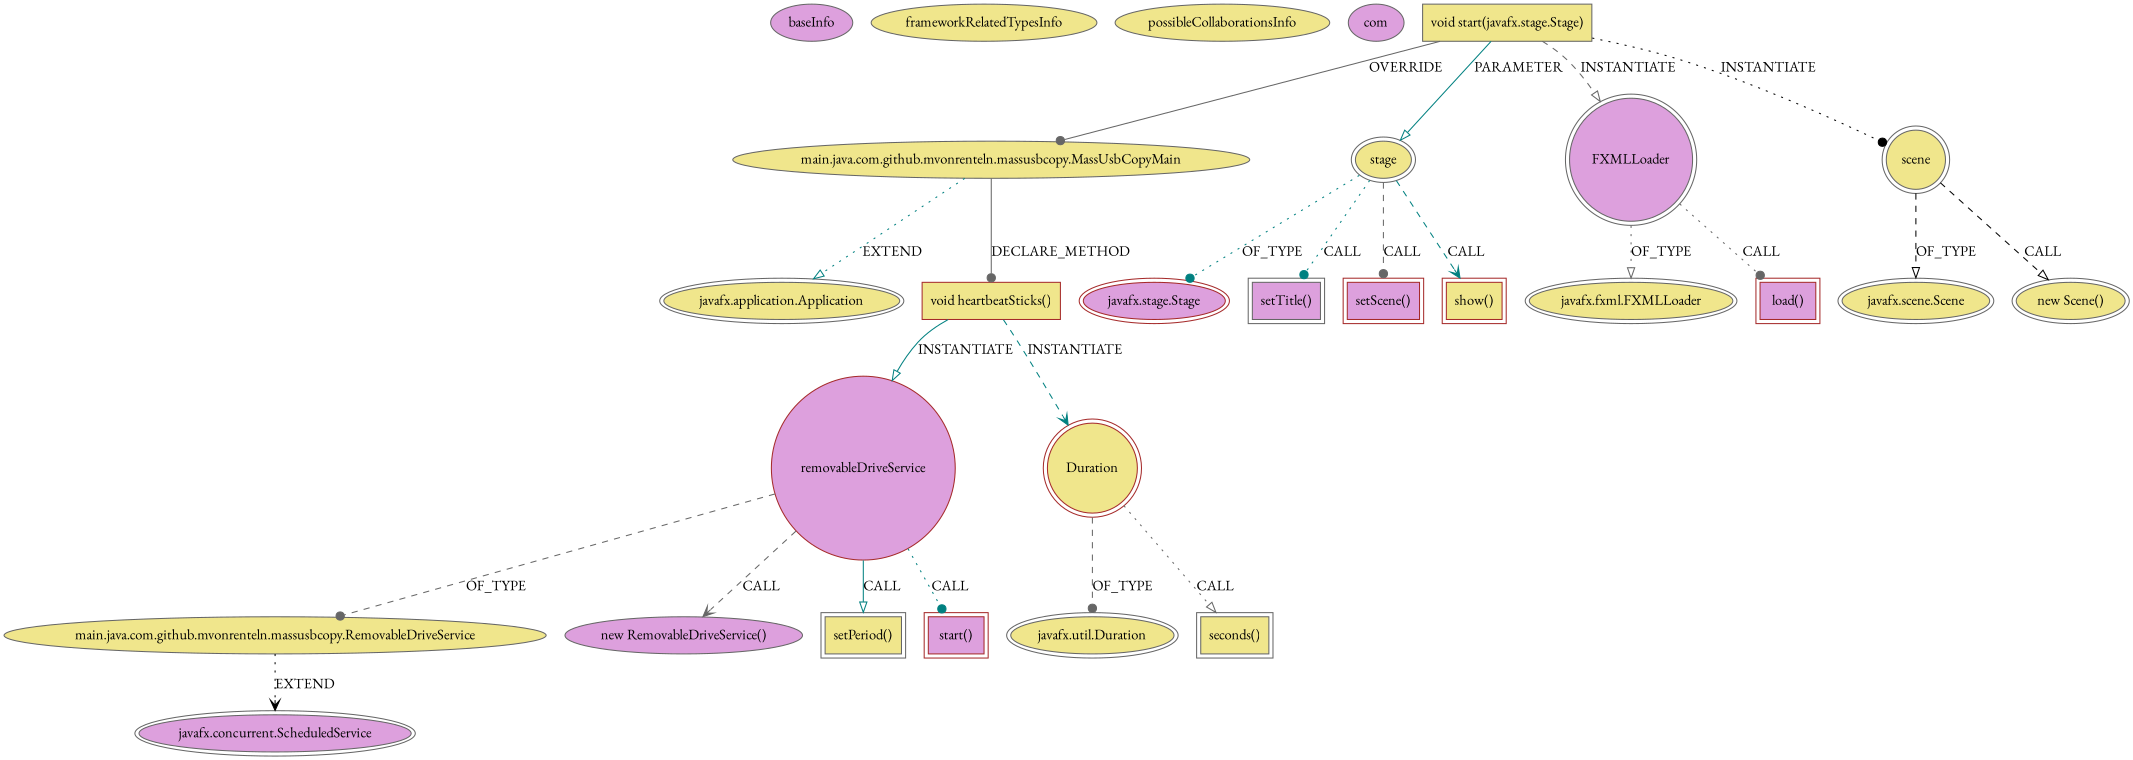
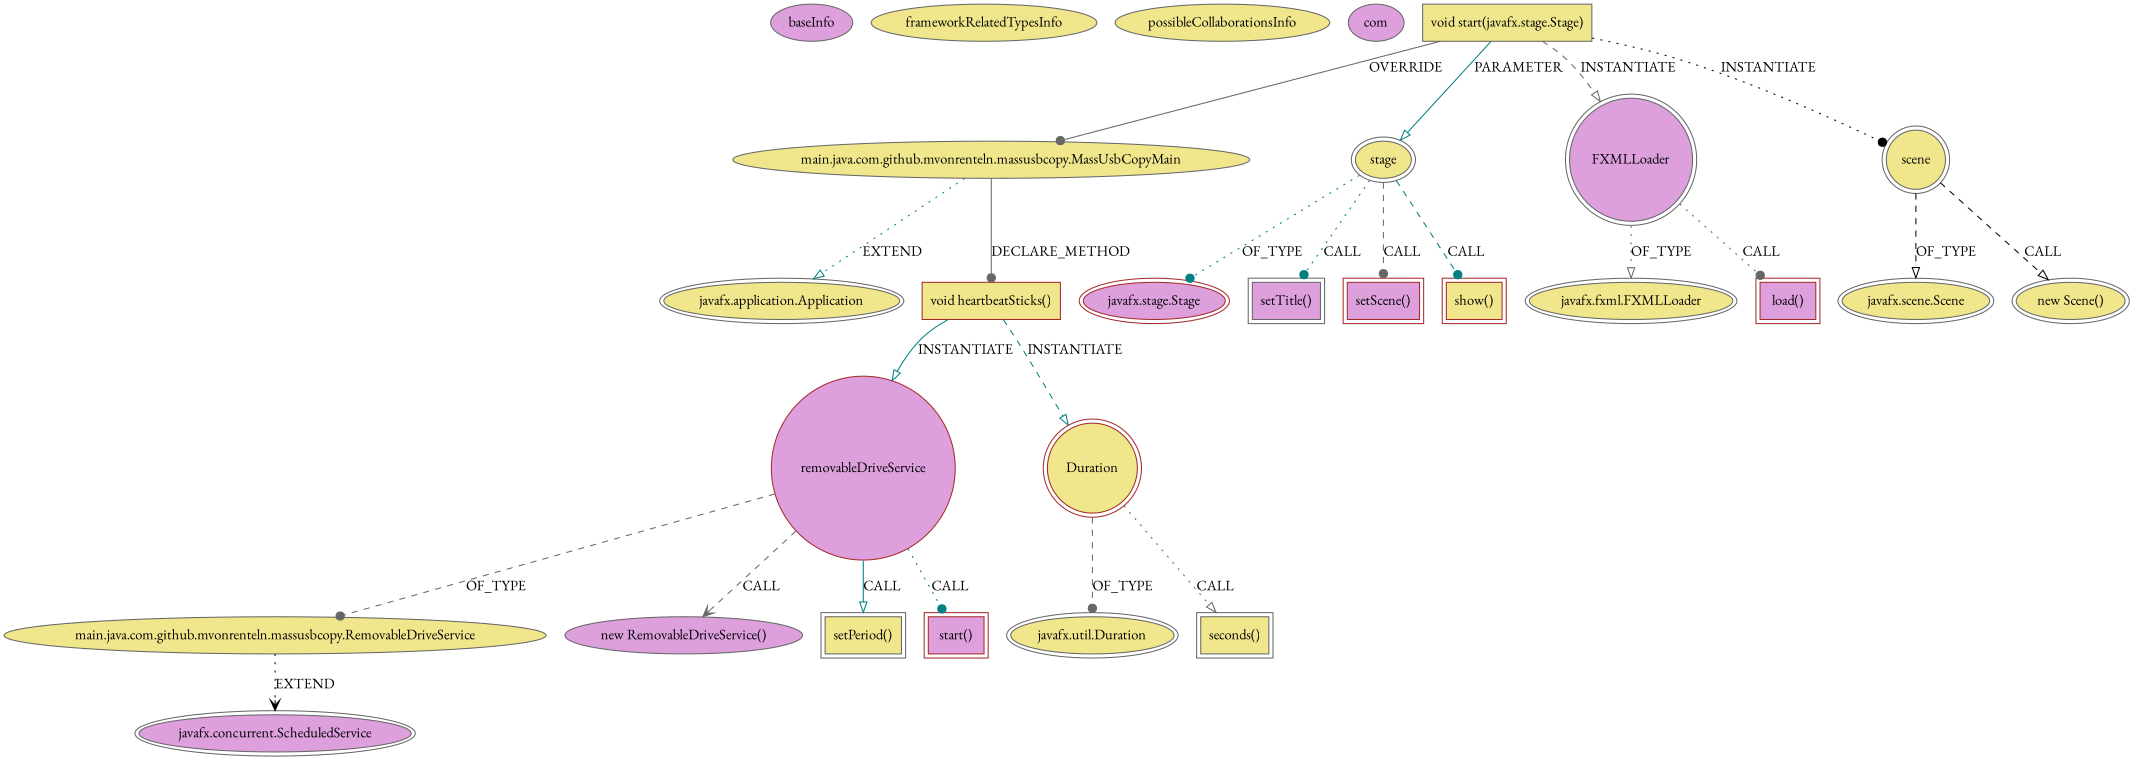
edge "stage" -> "show()": arrowhead vee -> dot
edge "void heartbeatSticks()" -> "Duration": arrowhead vee -> onormal
